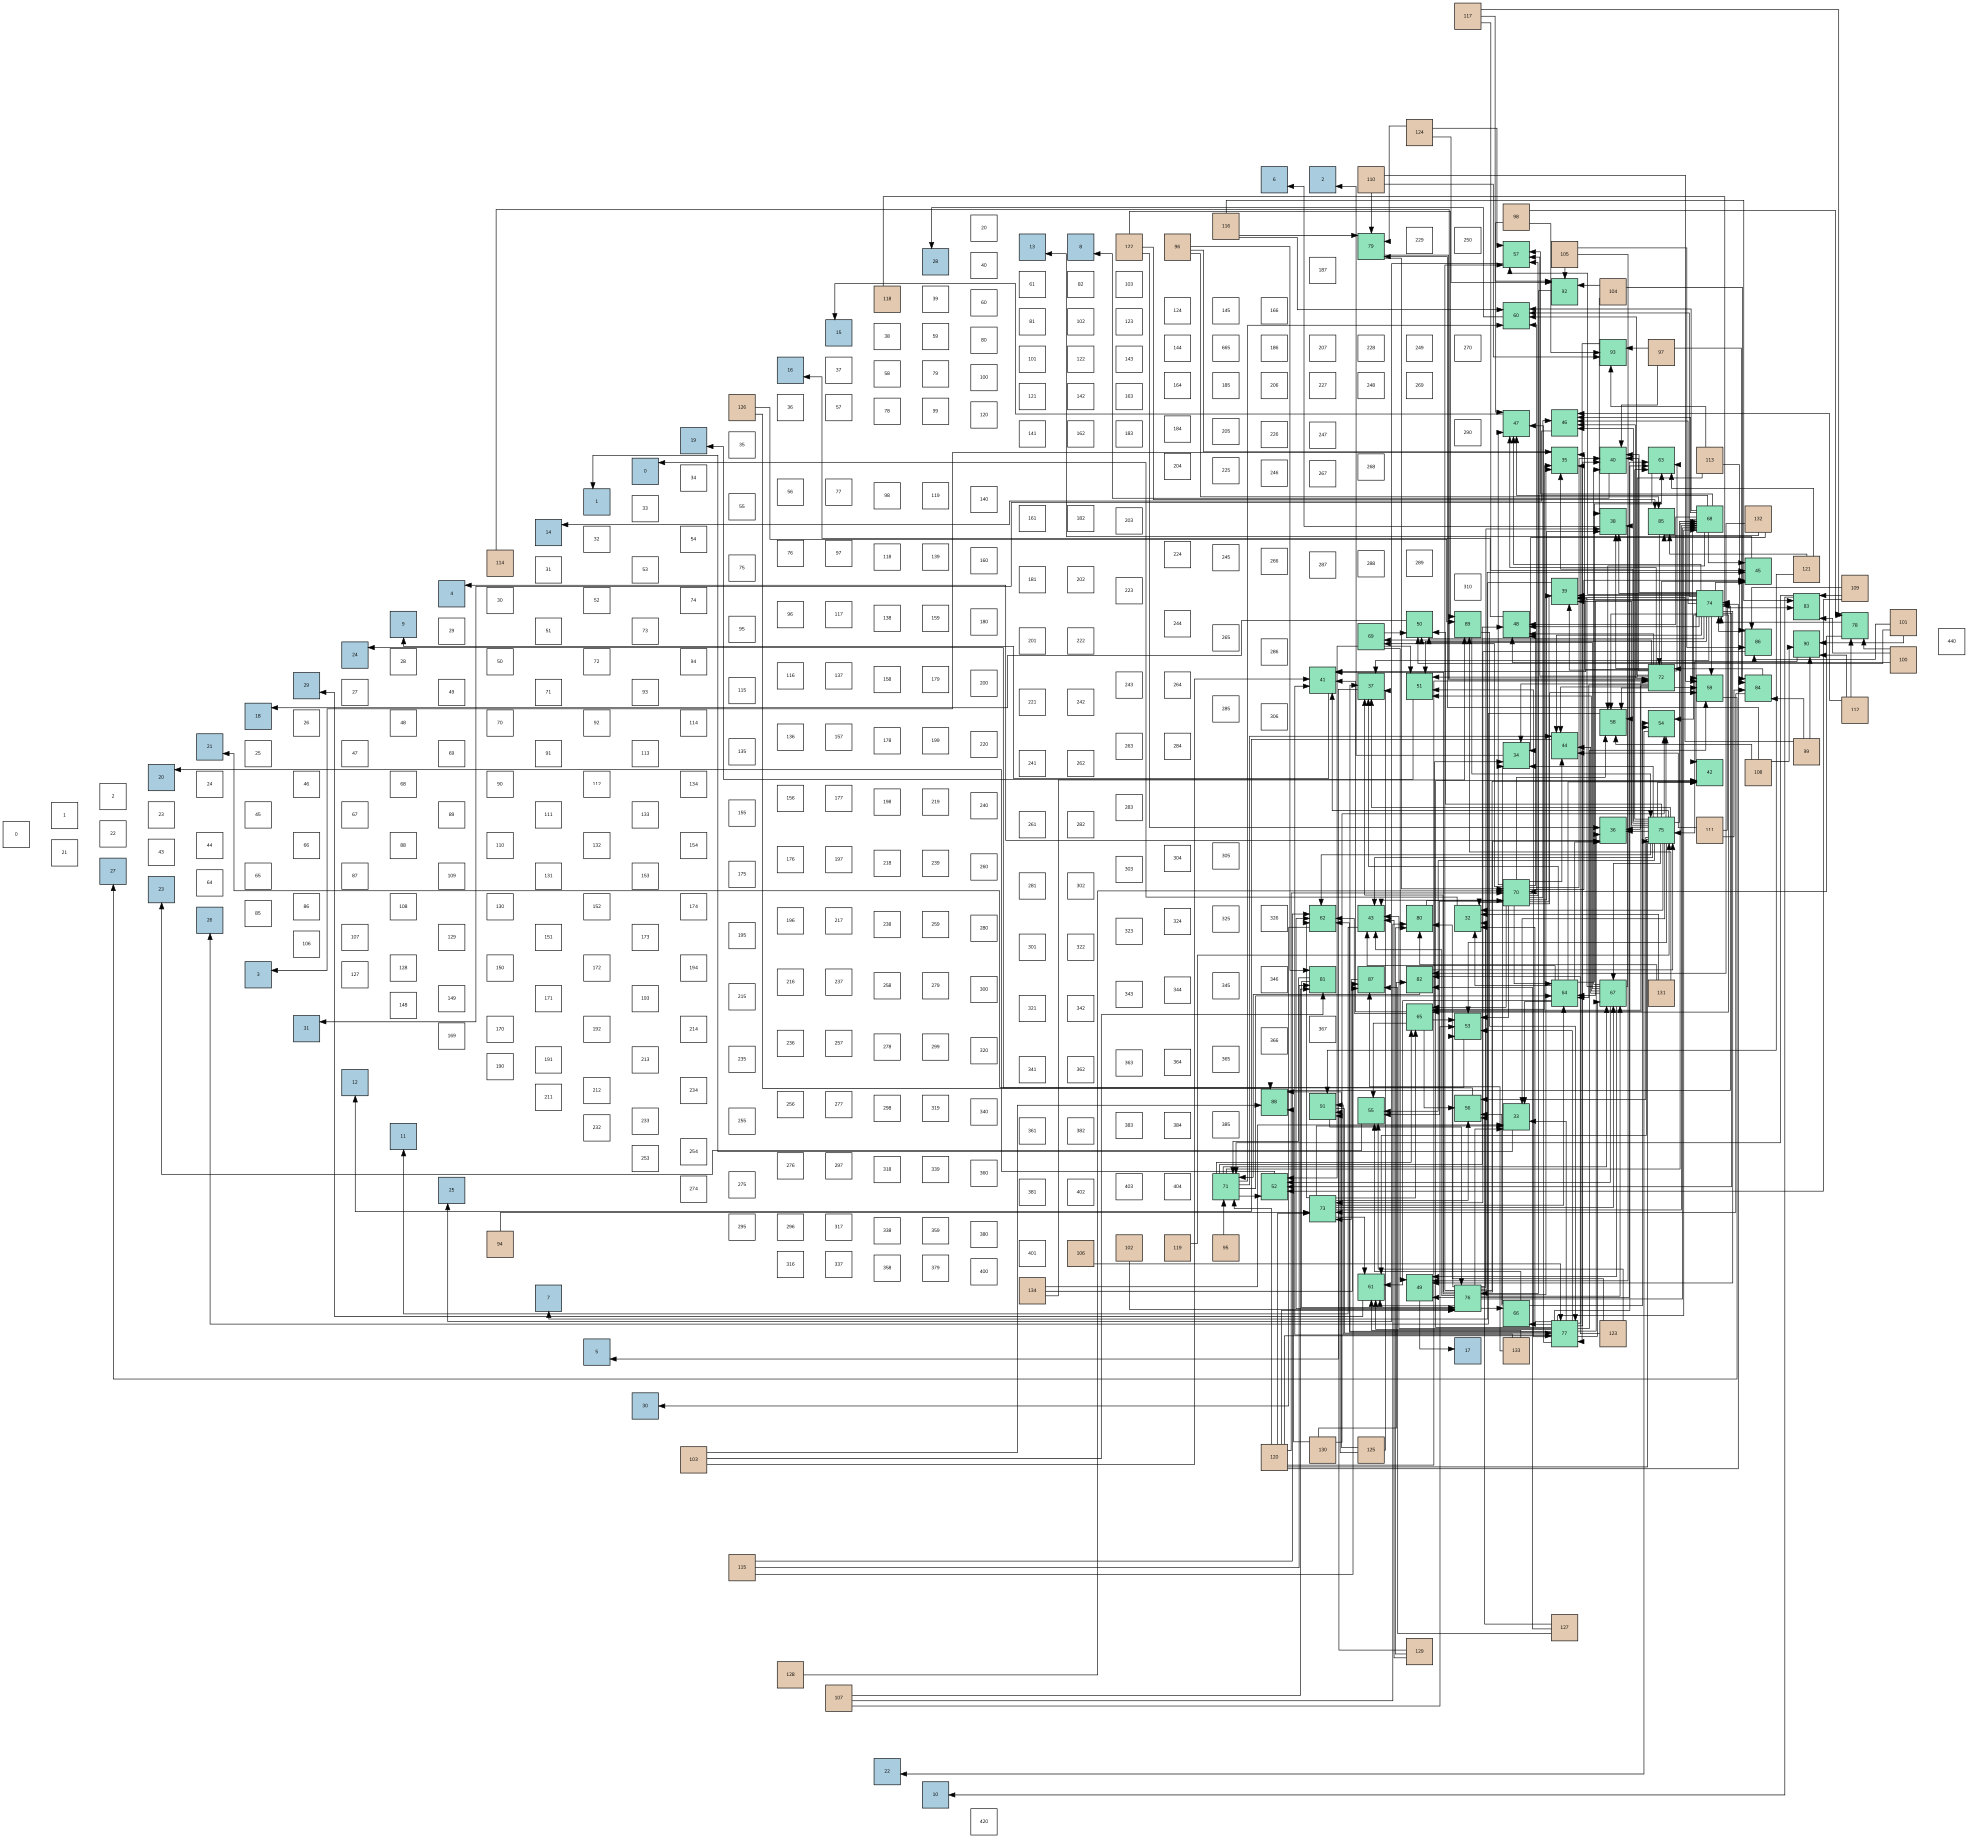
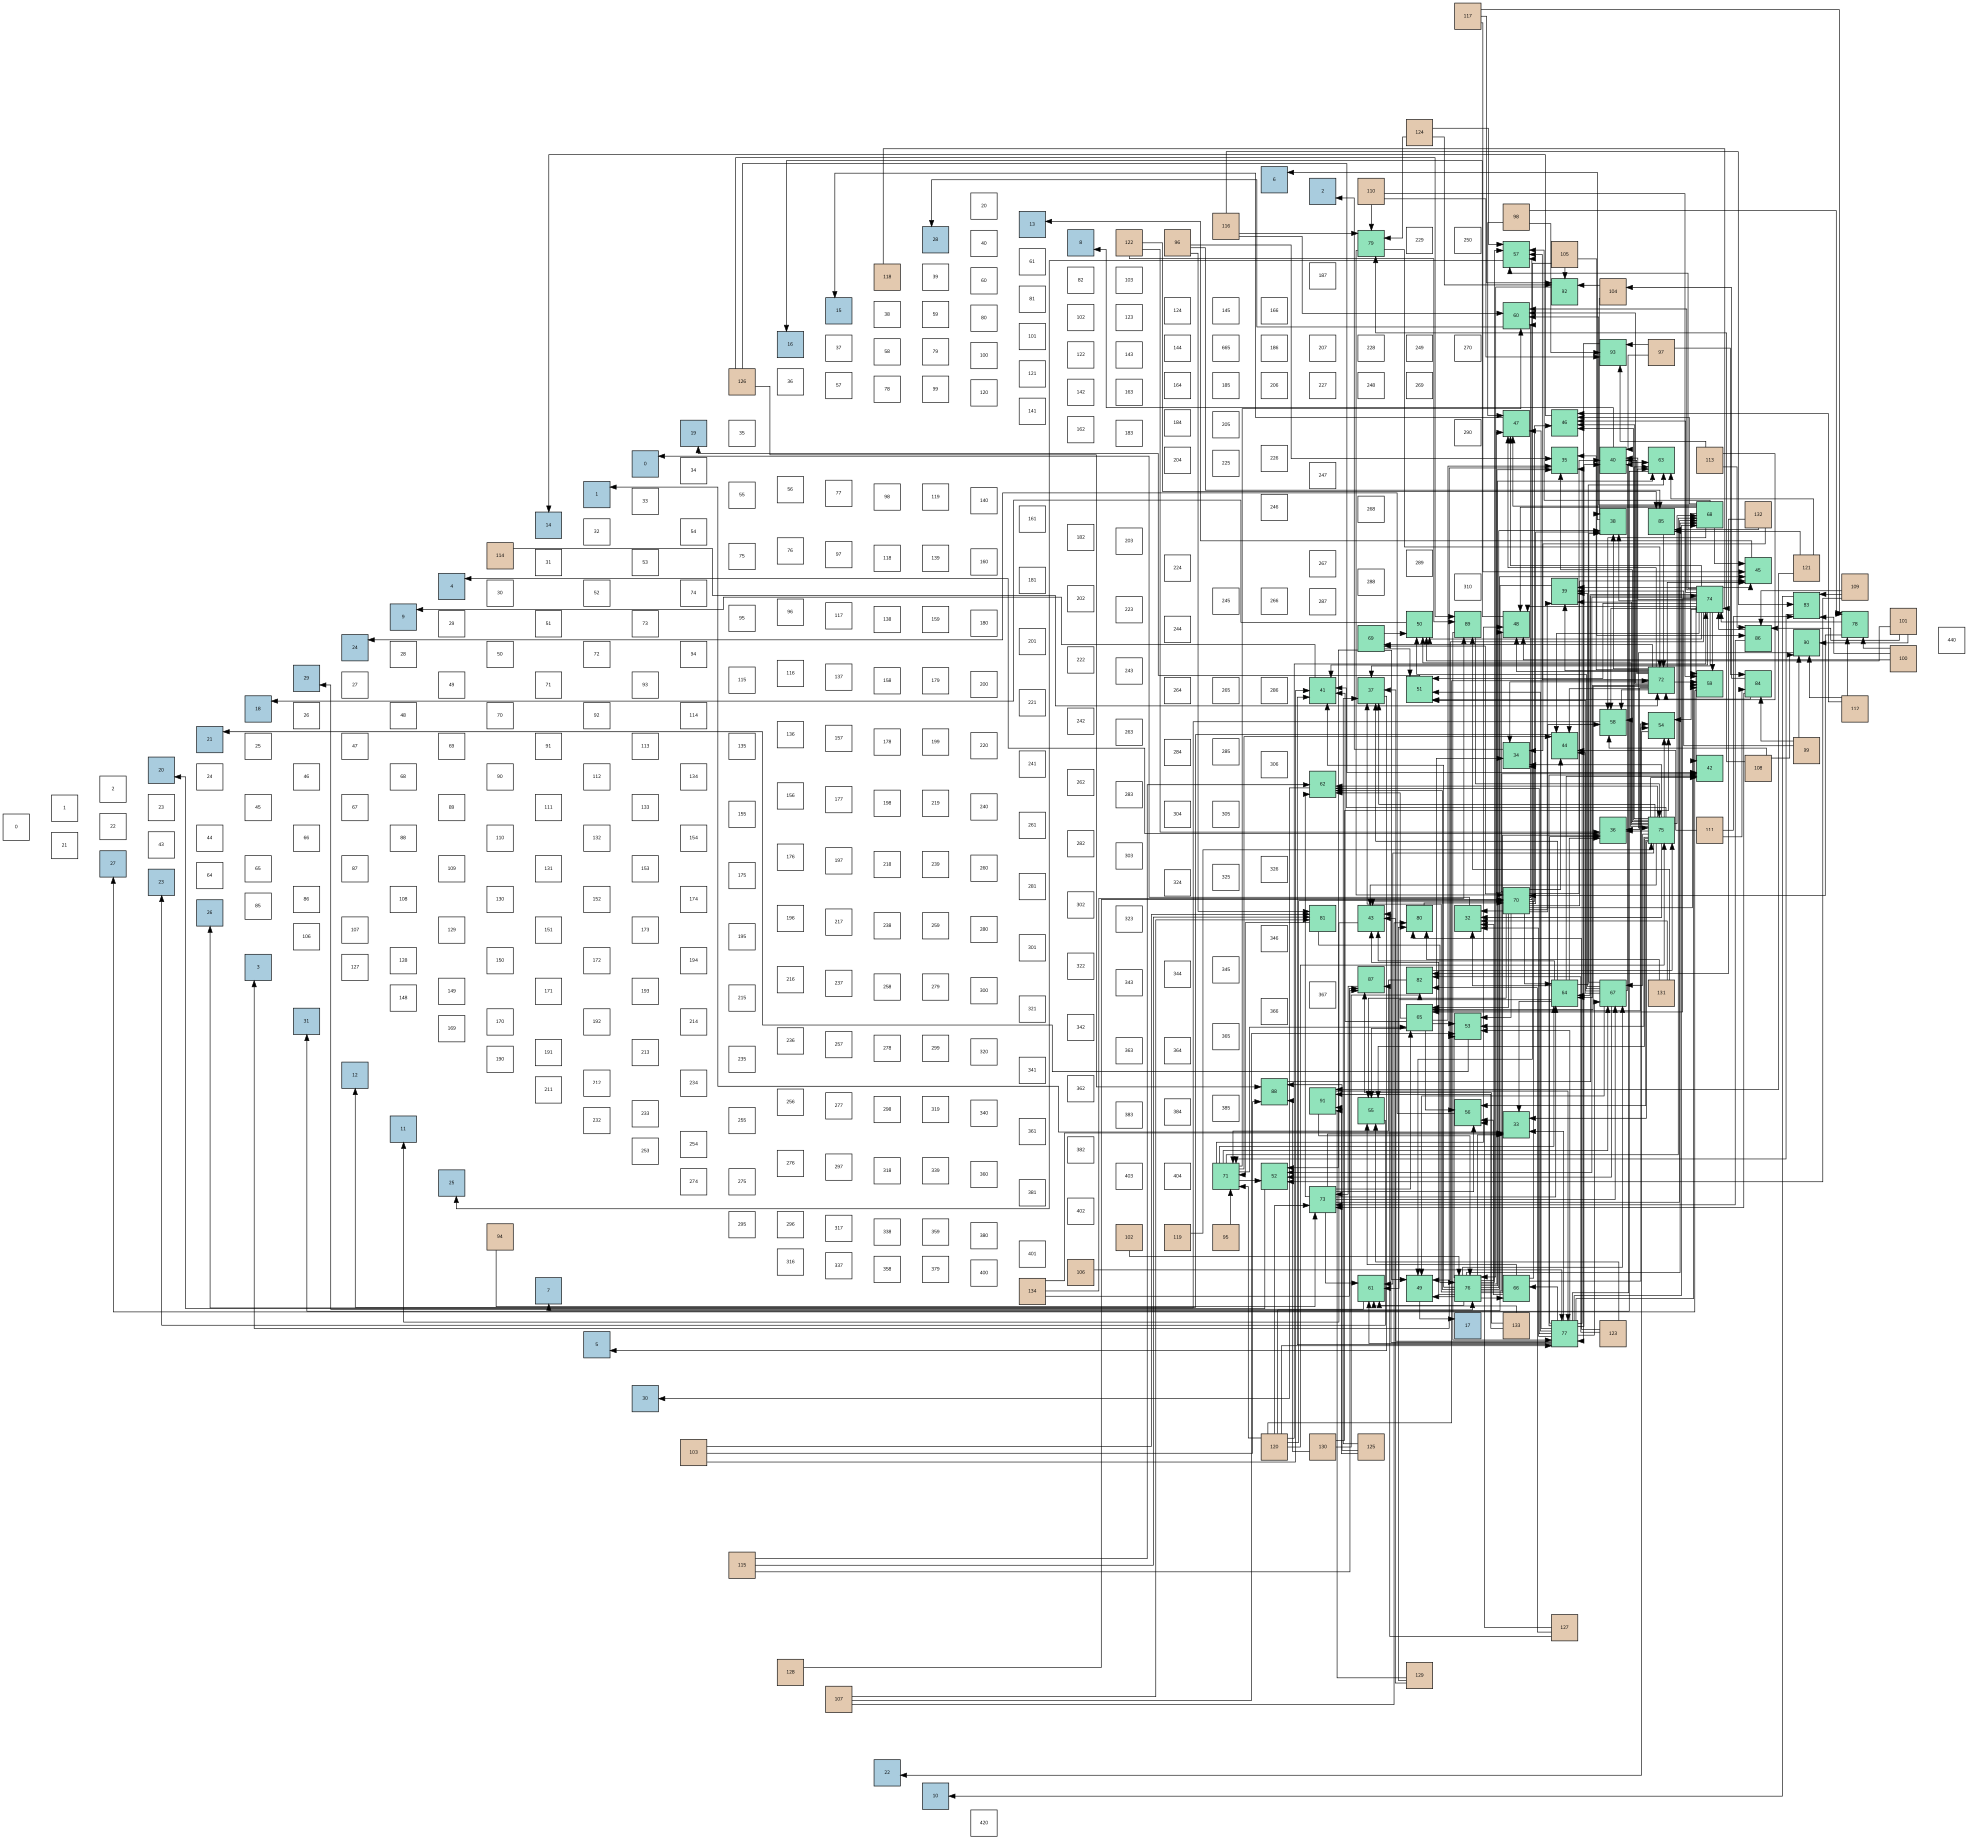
edge "126" -> "42": added
edge "104" -> "84": reversed
